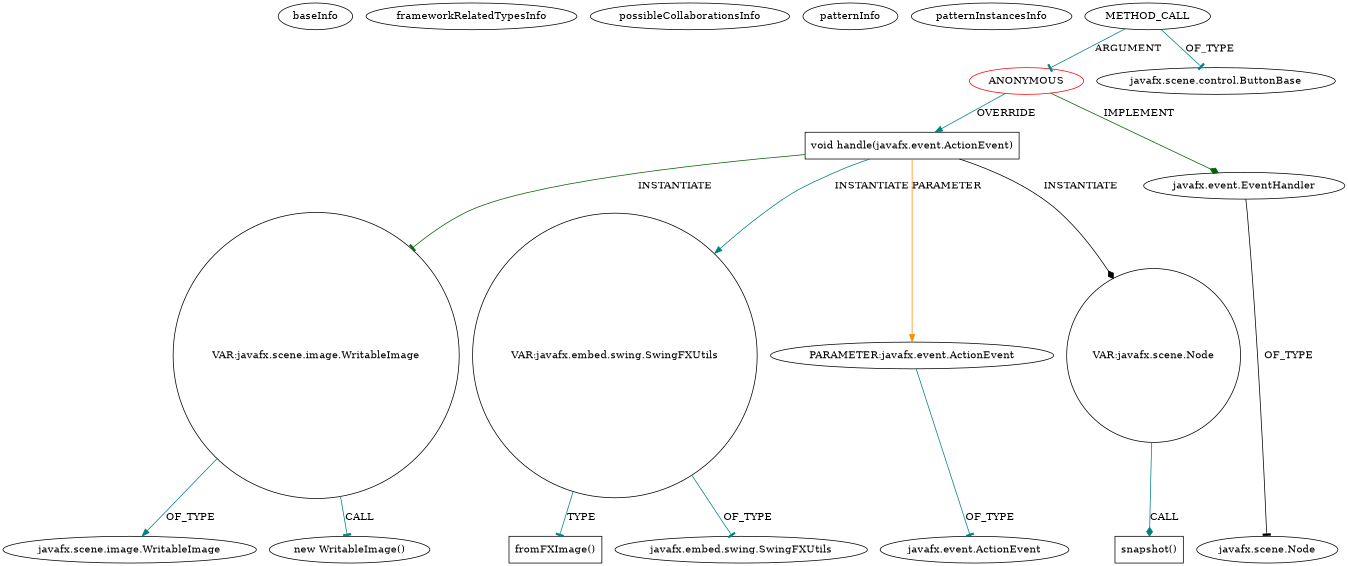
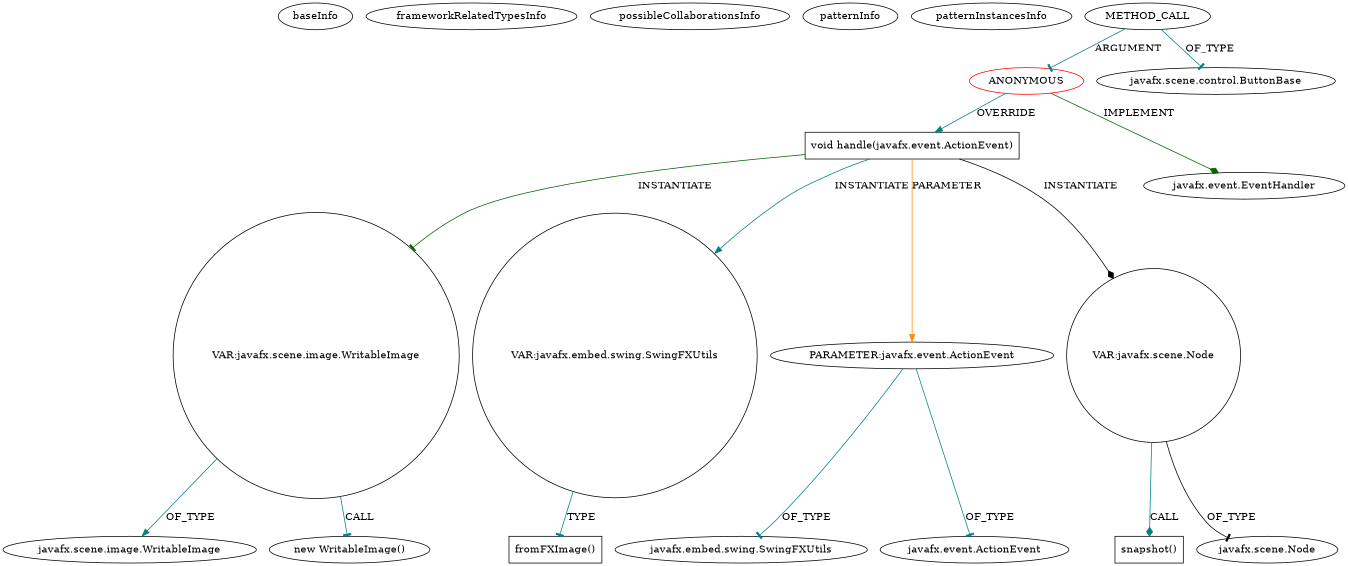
edge "javafx.event.EventHandler" -> "javafx.scene.Node": now "VAR:javafx.scene.Node" -> "javafx.scene.Node"
edge "VAR:javafx.embed.swing.SwingFXUtils" -> "javafx.embed.swing.SwingFXUtils": now "PARAMETER:javafx.event.ActionEvent" -> "javafx.embed.swing.SwingFXUtils"
